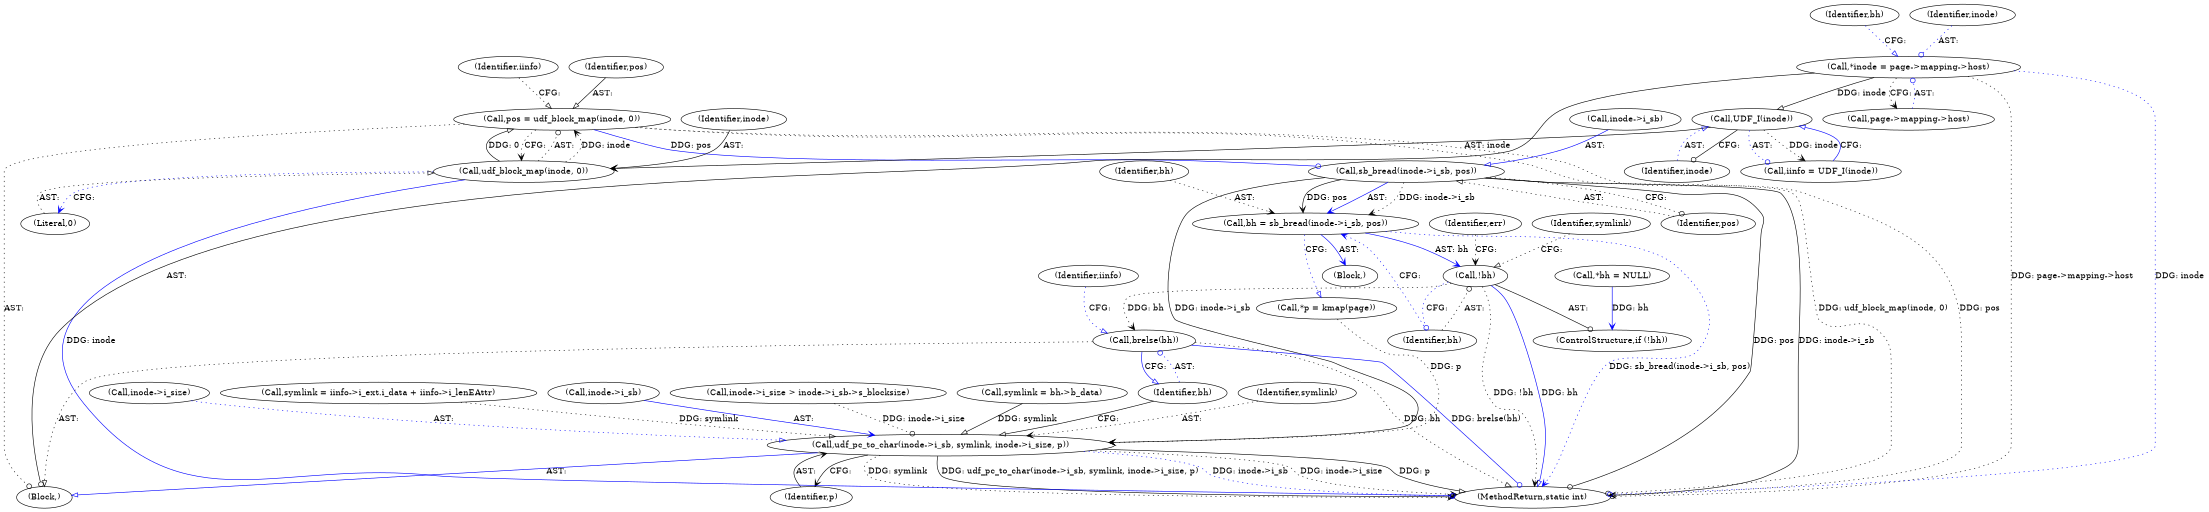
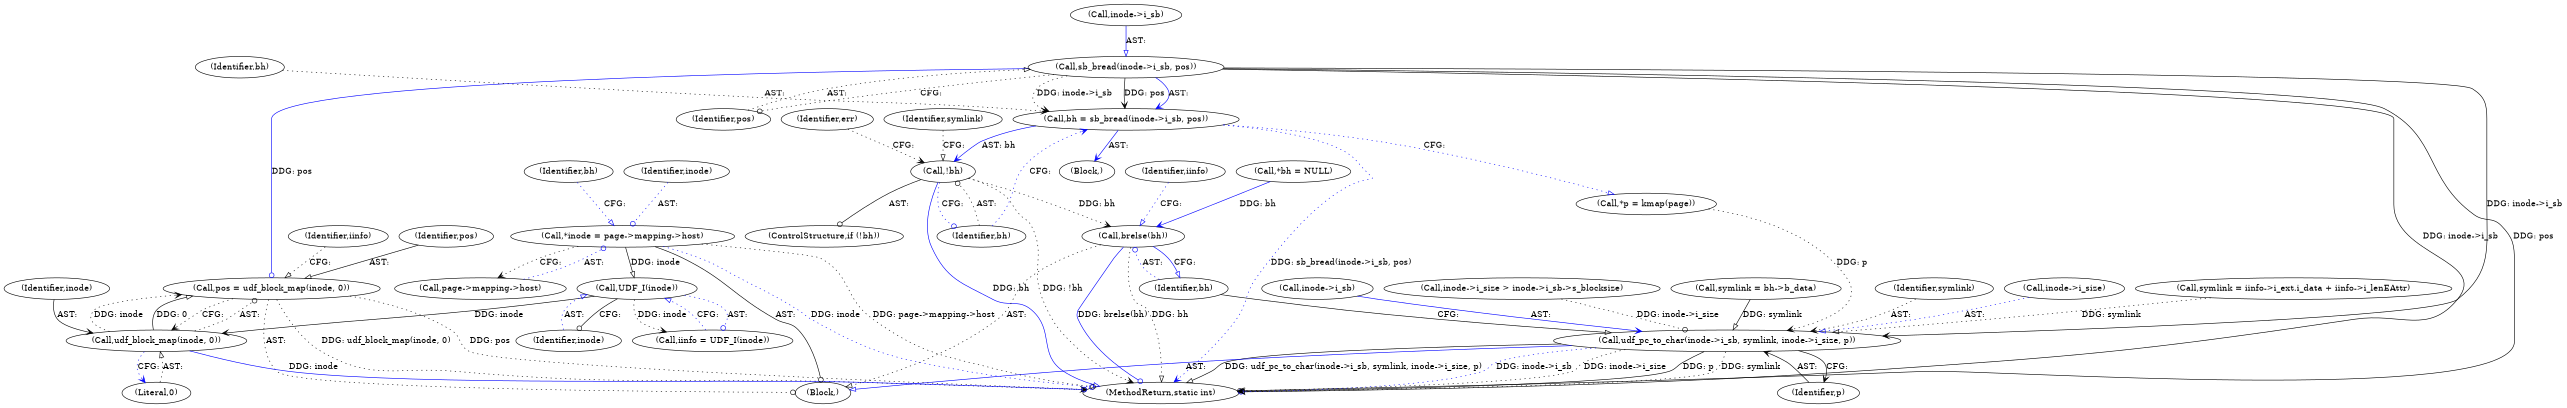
edge "(Call,iinfo = UDF_I(inode))" -> "(Call,UDF_I(inode))": style solid -> dotted
edge "(Call,UDF_I(inode))" -> "(Call,udf_block_map(inode, 0))": label "AST: inode" -> "DDG: inode"
edge "(Call,pos = udf_block_map(inode, 0))" -> "(Call,sb_bread(inode->i_sb, pos))": reversed
edge "(Call,*bh = NULL)" -> "(ControlStructure,if (!bh))": now "(Call,*bh = NULL)" -> "(Call,brelse(bh))"
